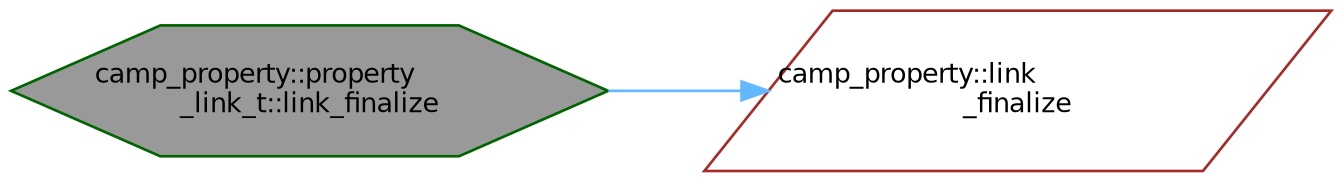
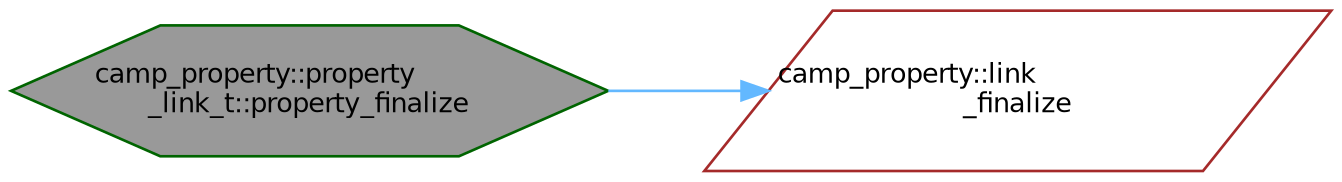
node "camp_property::property _link_t::link_finalize": label "camp_property::property _link_t::link_finalize" -> "camp_property::property _link_t::property_finalize"
